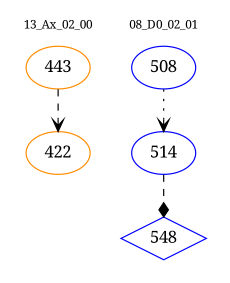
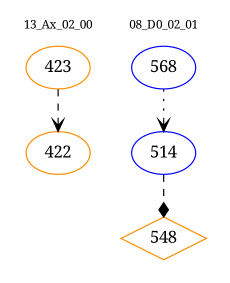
node "443": label "443" -> "423"
node "508": label "508" -> "568"
node "548": color blue -> darkorange
